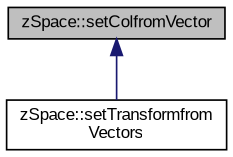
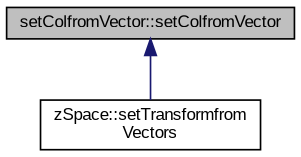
node "zSpace::setColfromVector": label "zSpace::setColfromVector" -> "setColfromVector::setColfromVector"
